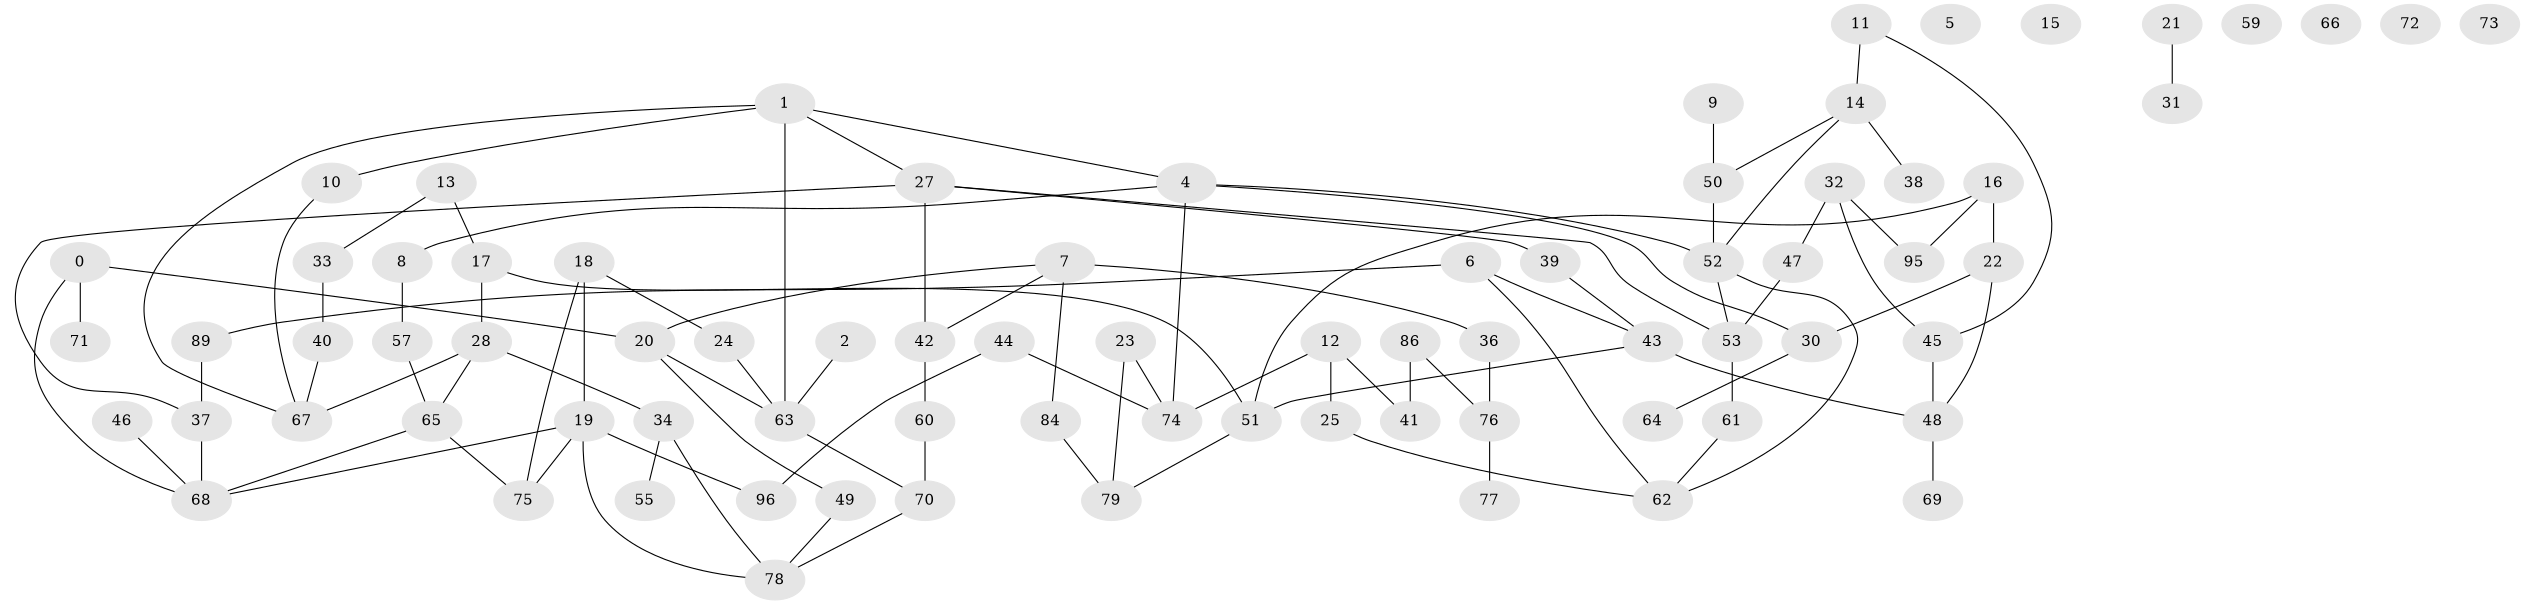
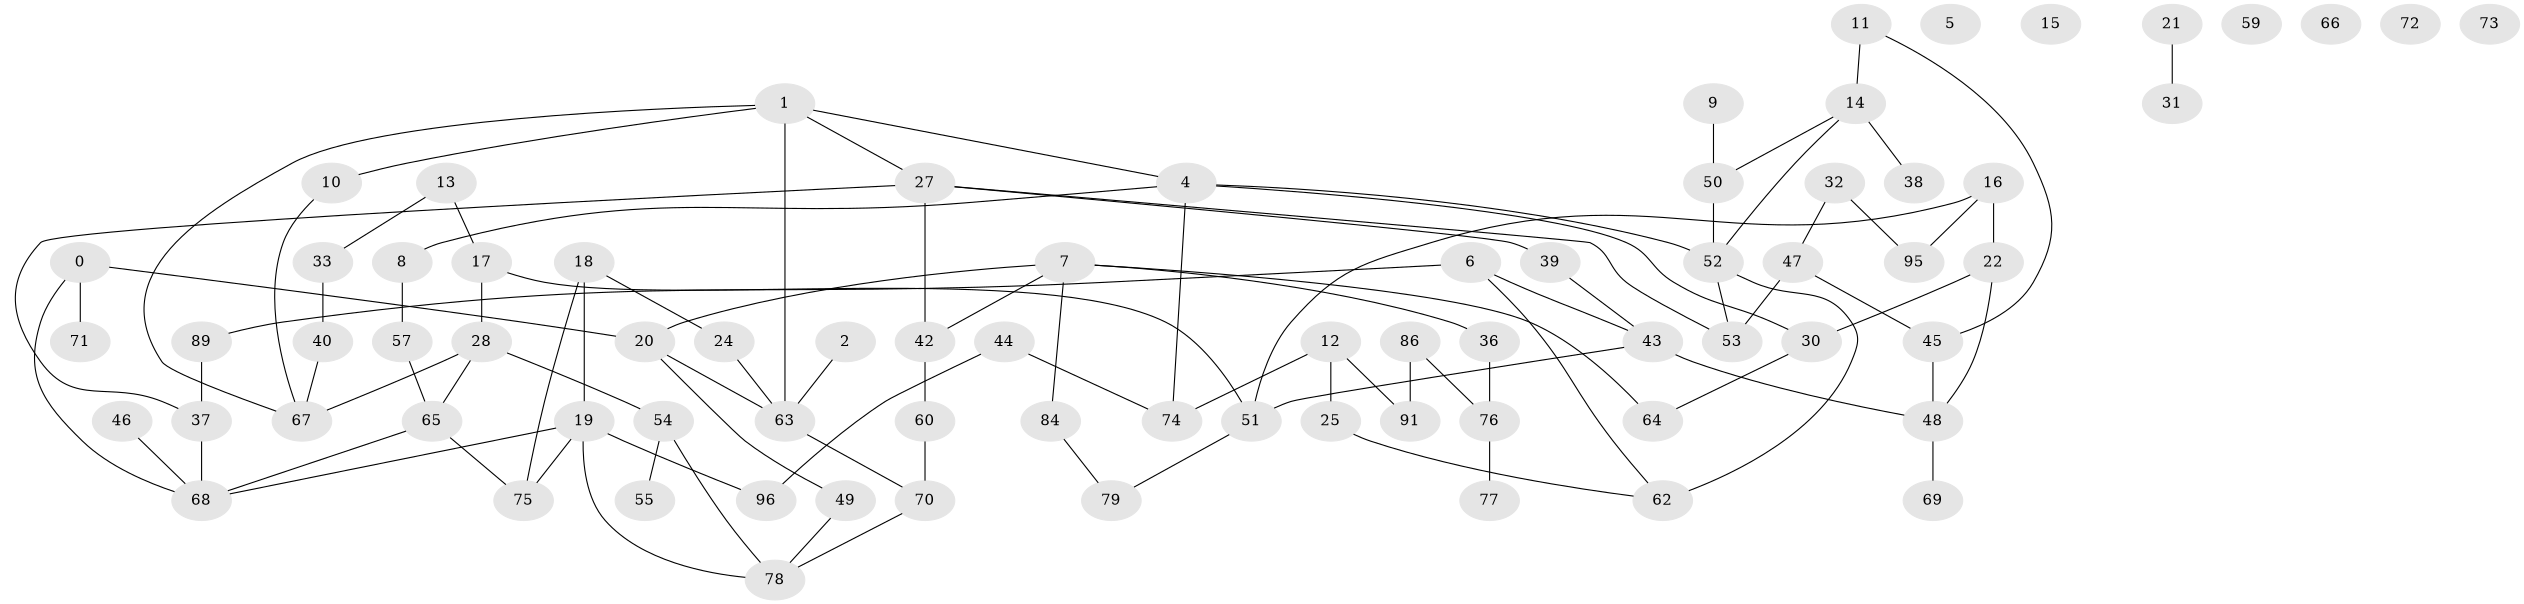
edge "32" -- "45": now "47" -- "45"
edge "7" -- "64": added
node "23": removed
node "34": label "34" -> "54"
node "41": label "41" -> "91"
node "61": removed
